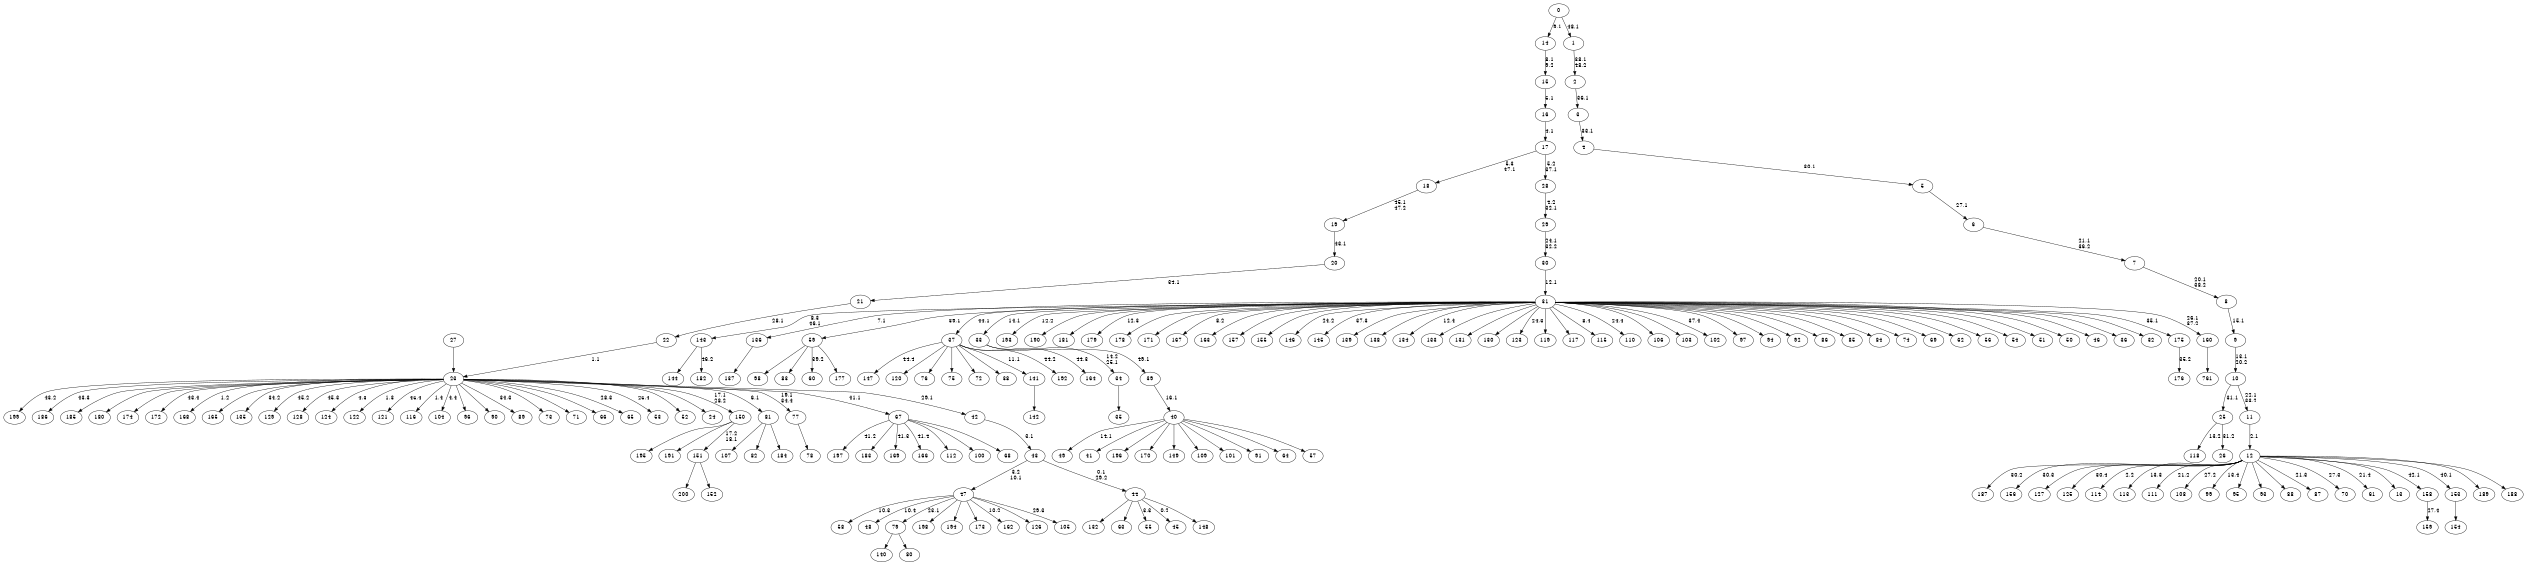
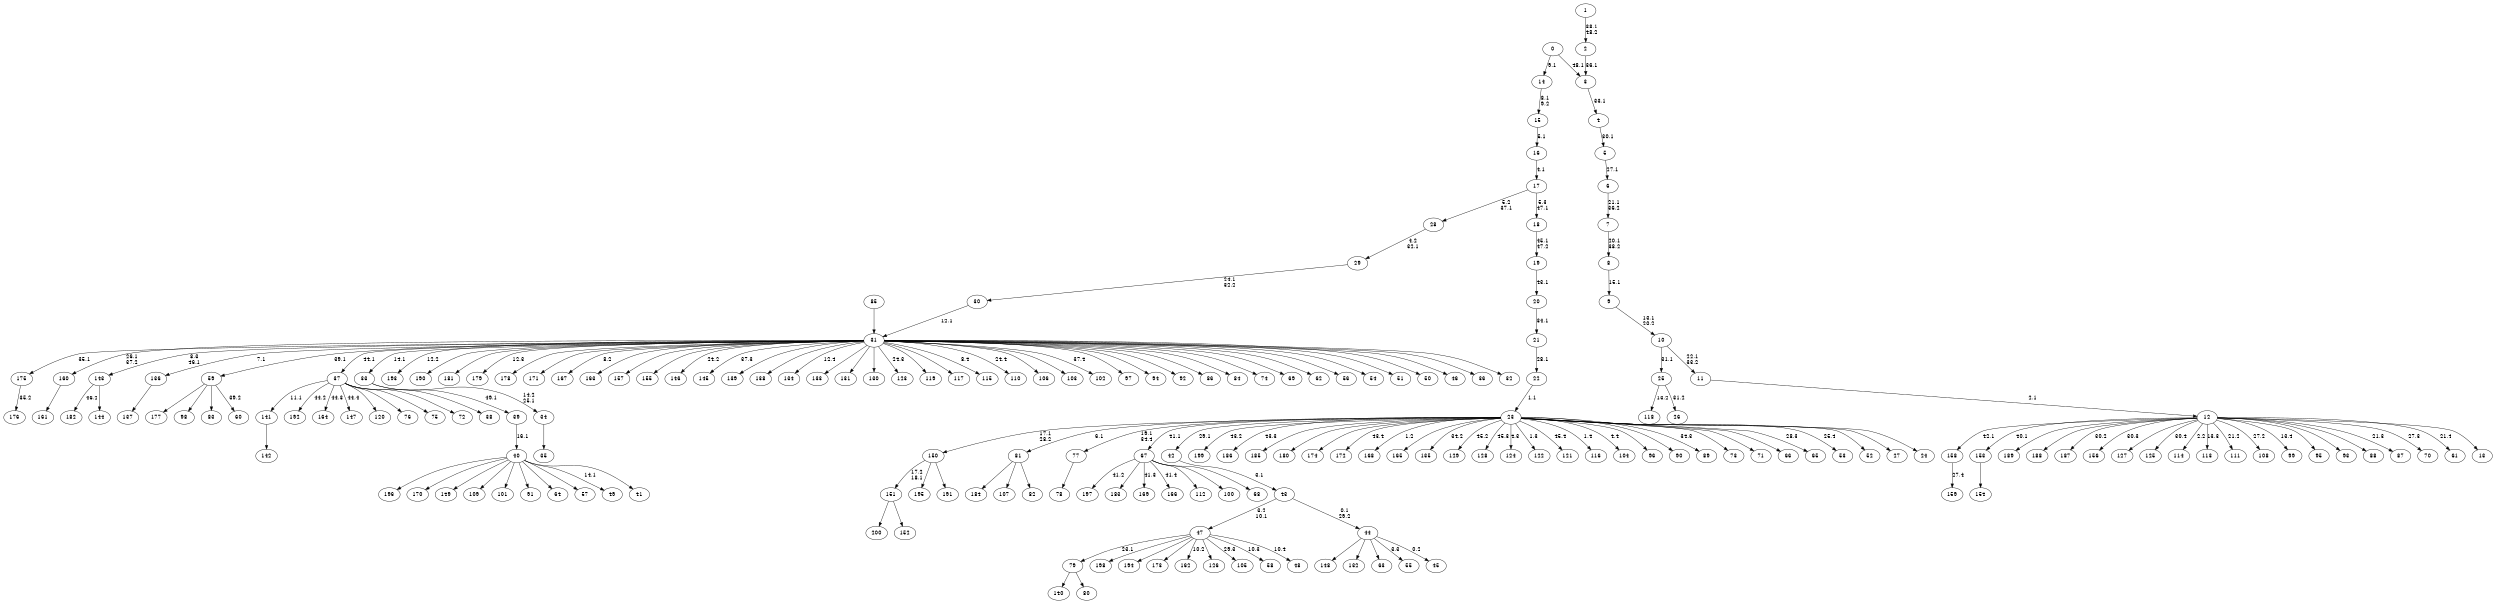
edge "0" -> "1": now "0" -> "3"
edge "31" -> "85": reversed
edge "27" -> "23": reversed
node "761": label "761" -> "161"
